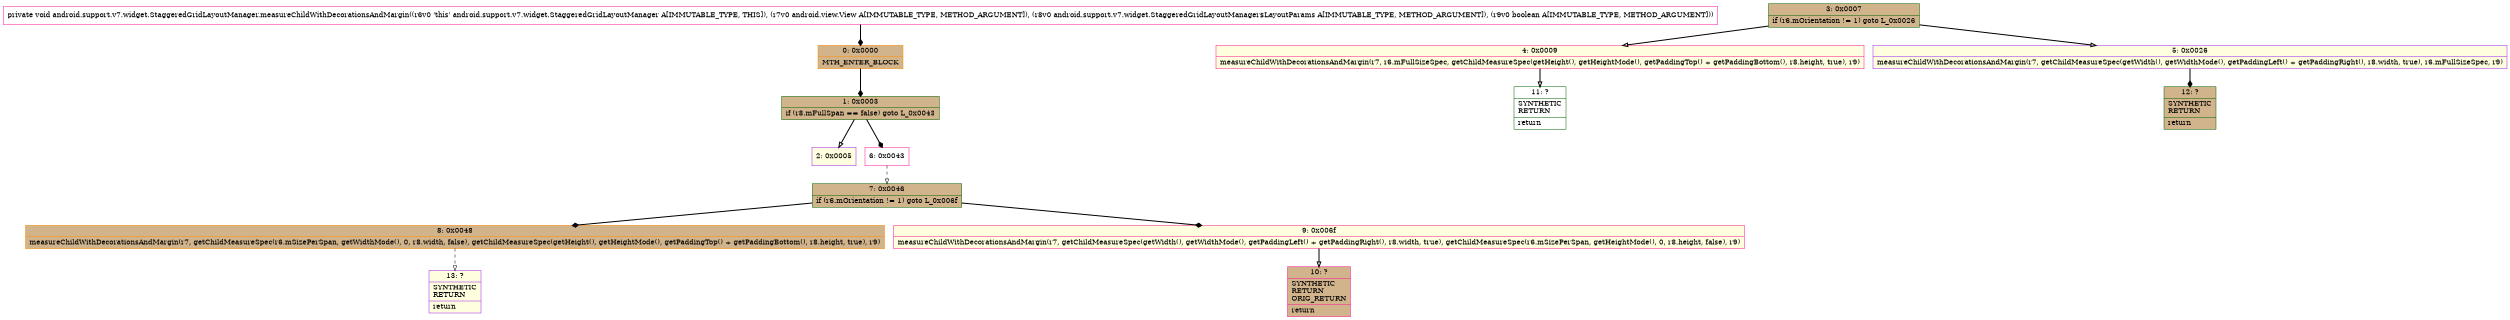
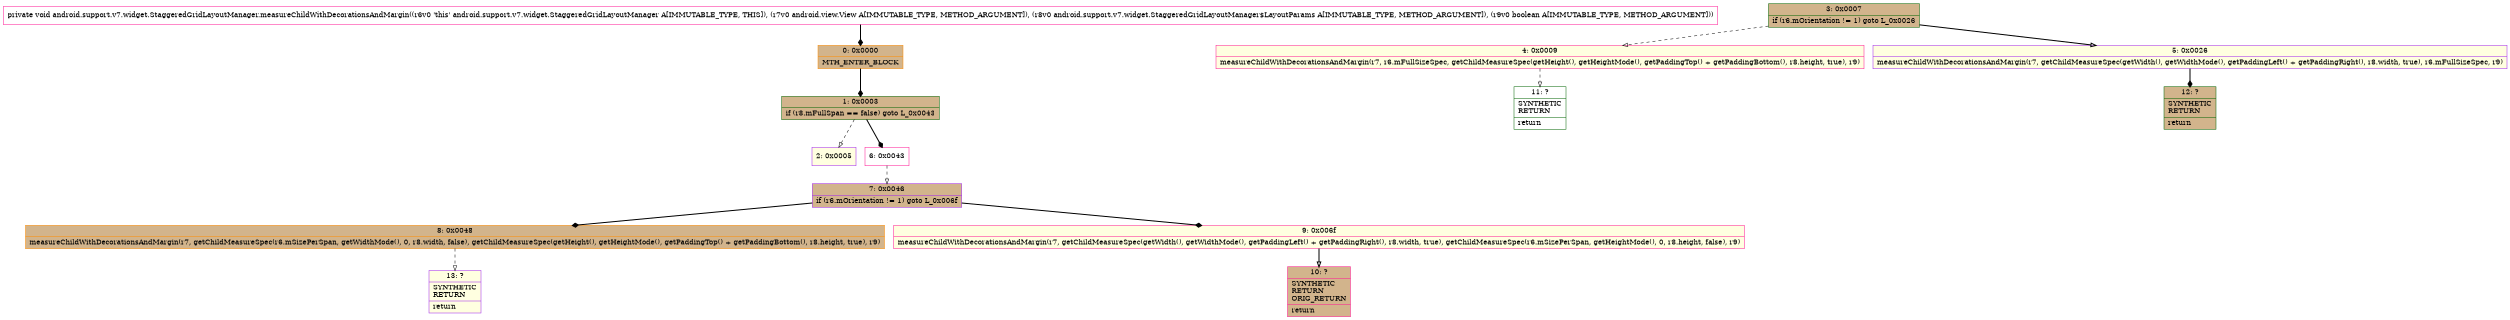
edge "3: 0x0007" -> "4: 0x0009": style bold -> dashed
edge "4: 0x0009" -> "11: ?": style bold -> dashed
edge "1: 0x0003" -> "2: 0x0005": style bold -> dashed
node "7: 0x0046": color darkgreen -> purple
